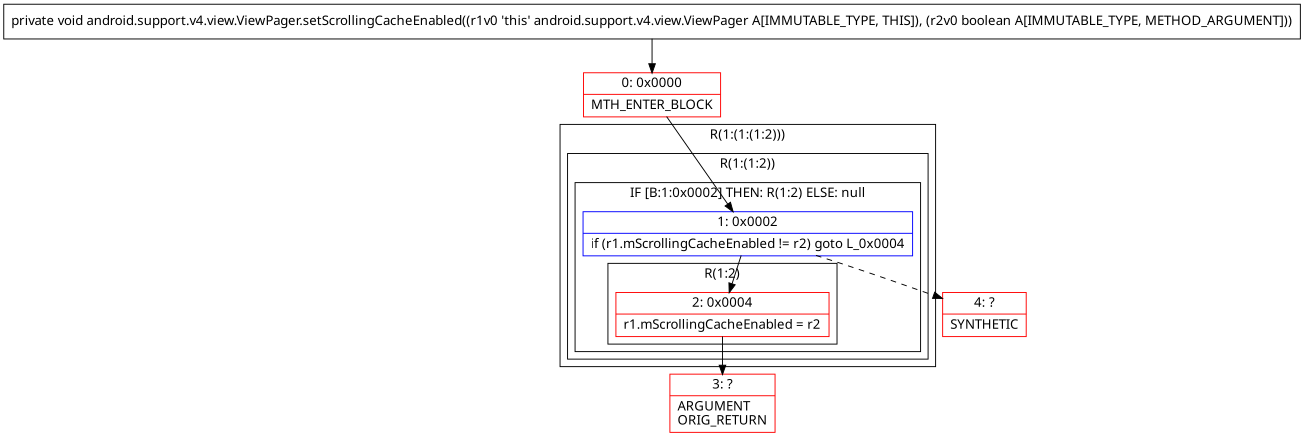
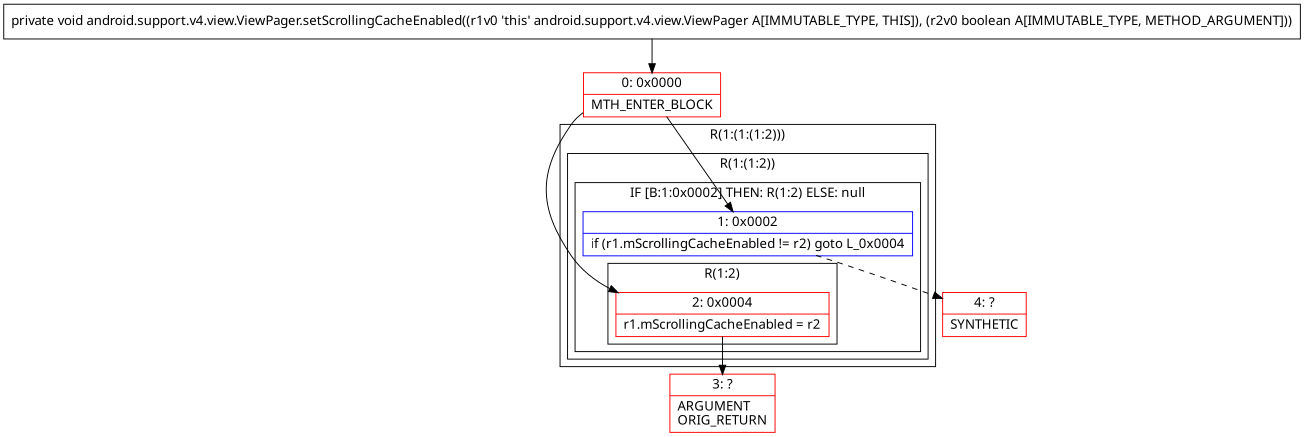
edge "1: 0x0002" -> "2: 0x0004": now "0: 0x0000" -> "2: 0x0004"
